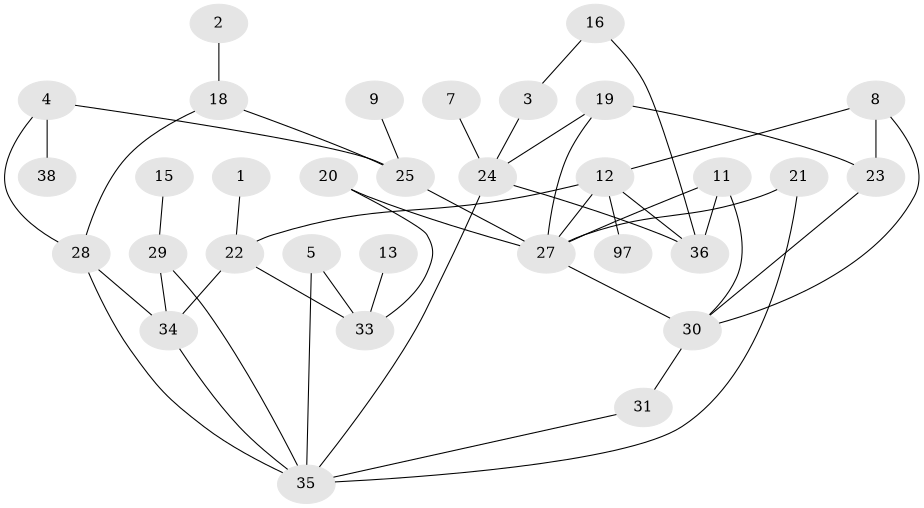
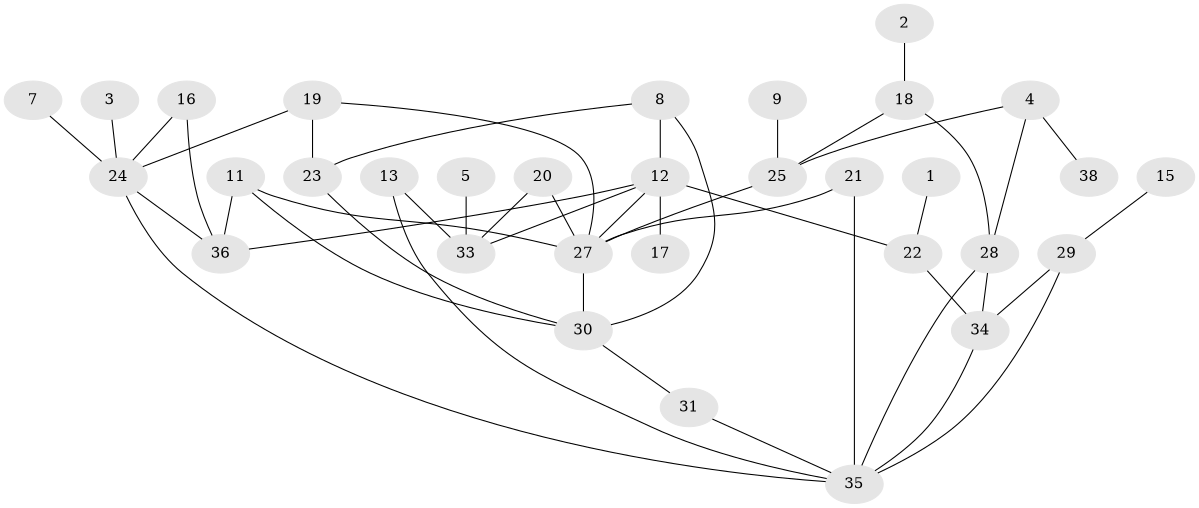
edge "16" -- "3": now "16" -- "24"
node "97": label "97" -> "17"
edge "22" -- "33": now "12" -- "33"
edge "5" -- "35": now "13" -- "35"
